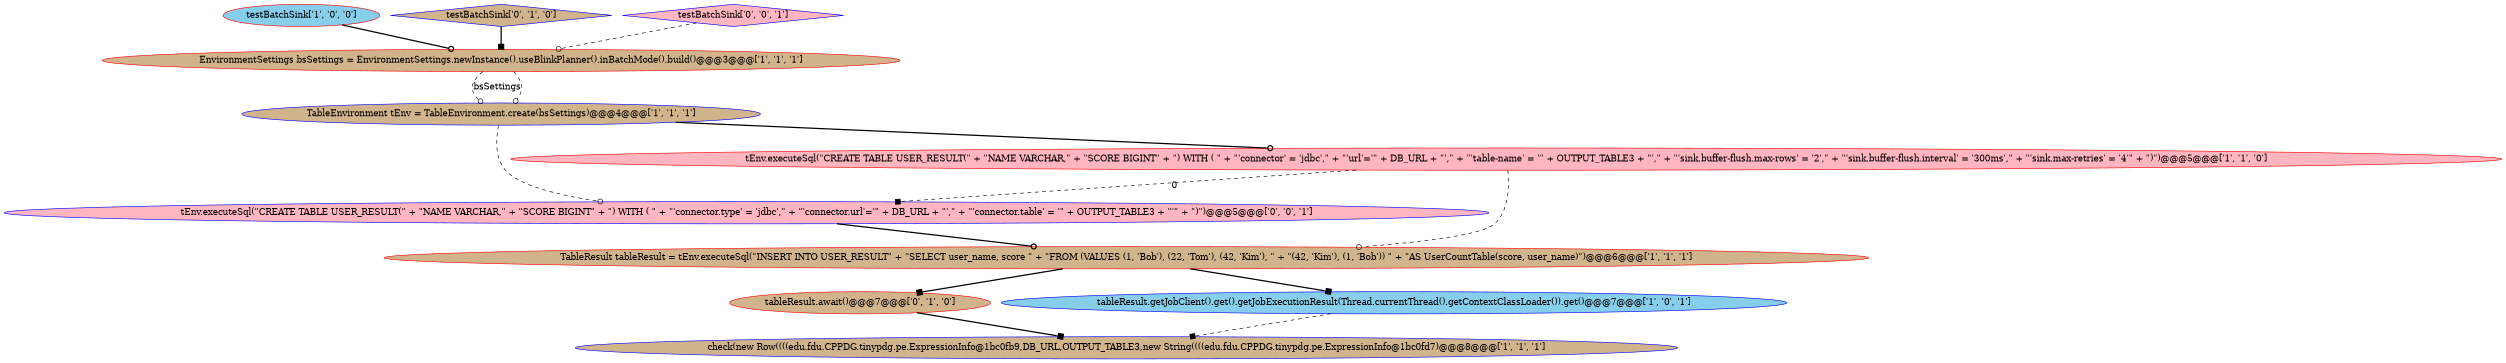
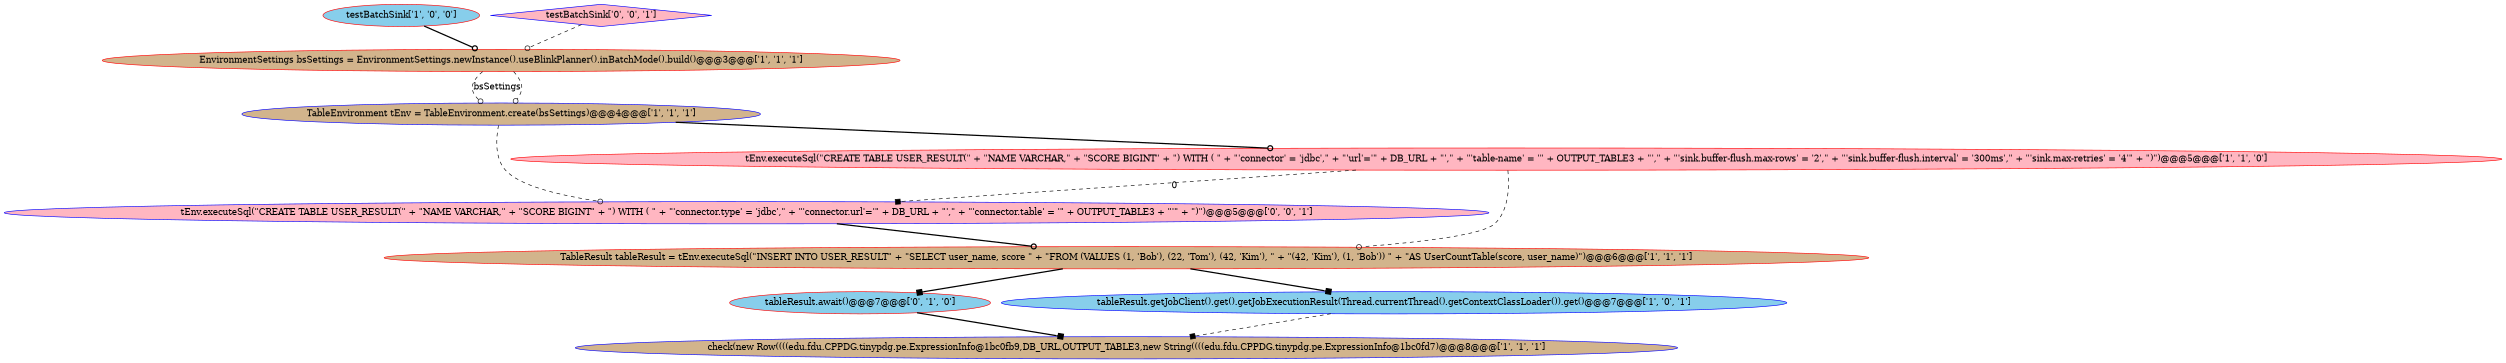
node "testBatchSink['0', '1', '0']": removed
node "tableResult.await()@@@7@@@['0', '1', '0']": fillcolor tan -> skyblue
